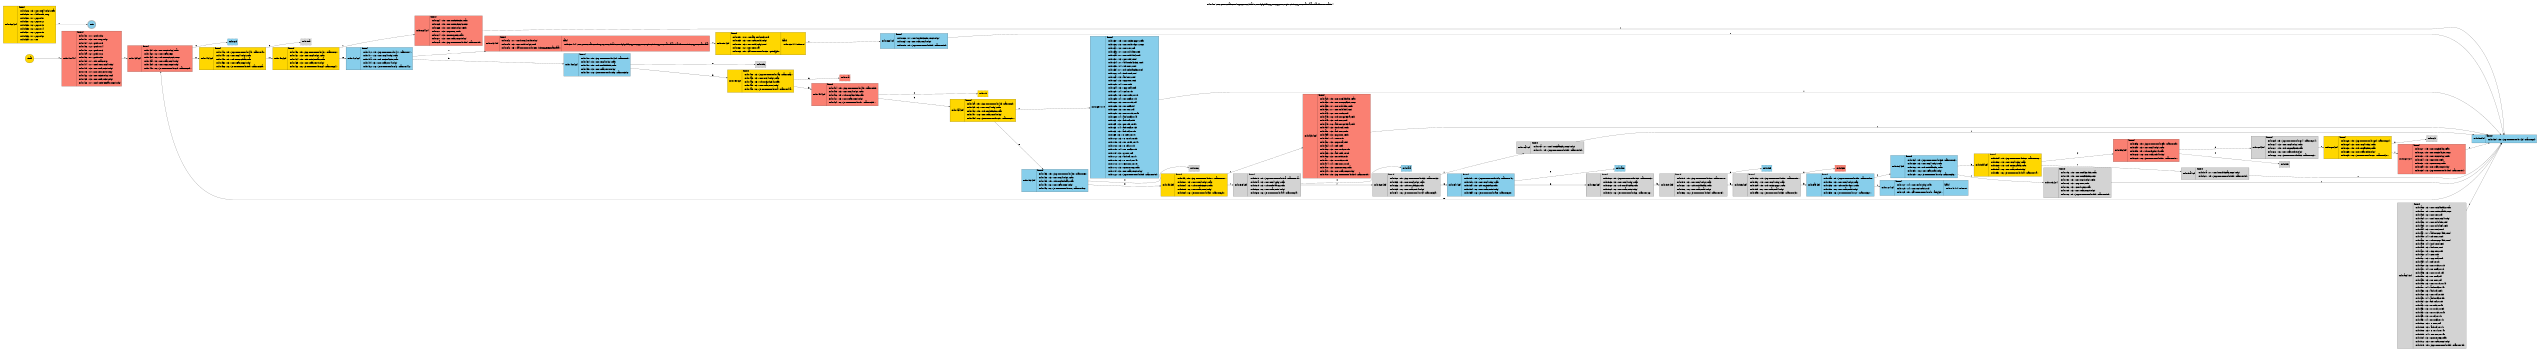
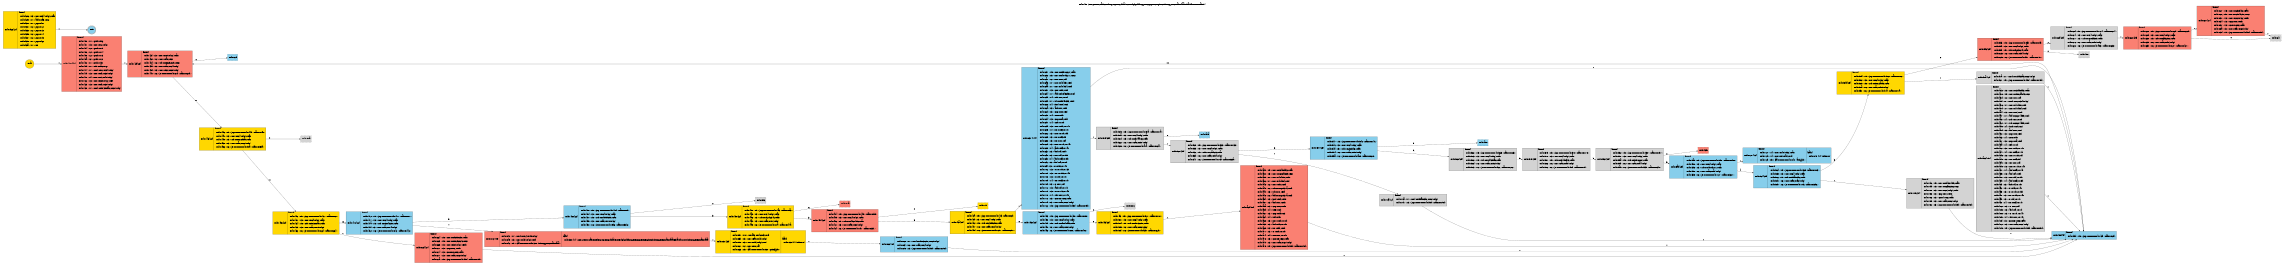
edge "0x401827 [27]" -> "0x401b9d [5]": now "0x401827 [27]" -> "0x401641"
node "0x401628 [25]": fillcolor gold -> salmon
node "0x401b8f": removed
edge "0x4014fc [25]" -> "0x401515 [25]": now "0x401697 [144]" -> "0x401515 [25]"
